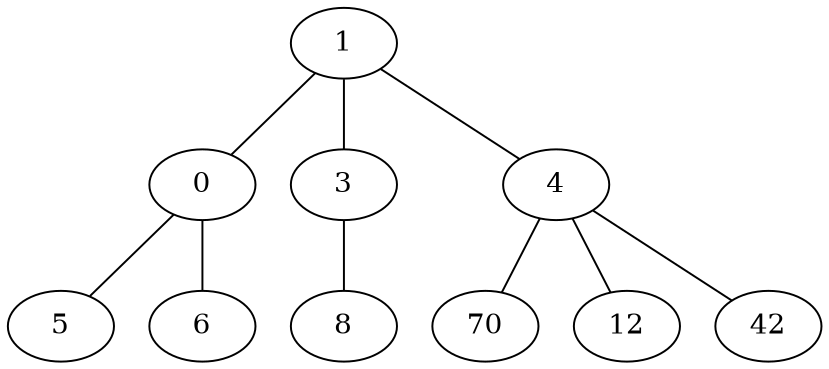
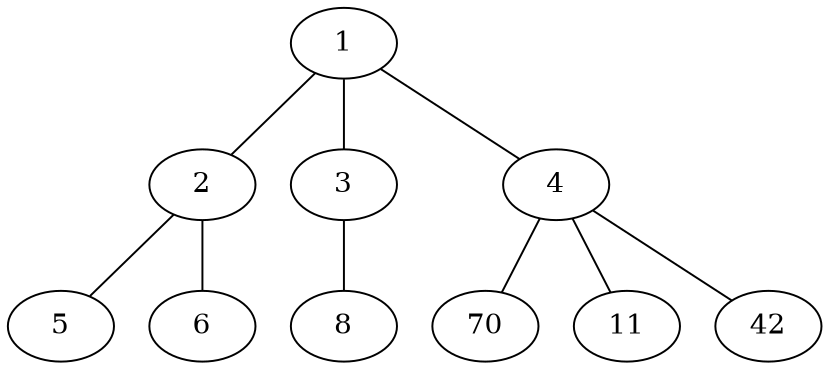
node "0": label "0" -> "2"
node "12": label "12" -> "11"
